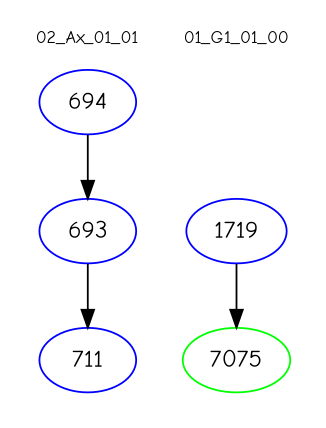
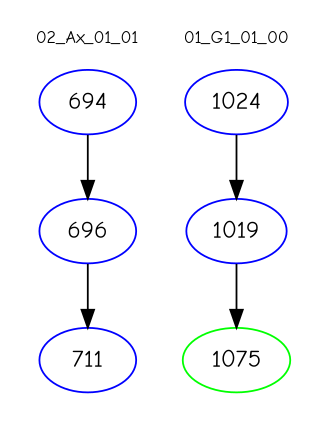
node "1024": added
node "693": label "693" -> "696"
node "1719": label "1719" -> "1019"
node "7075": label "7075" -> "1075"
